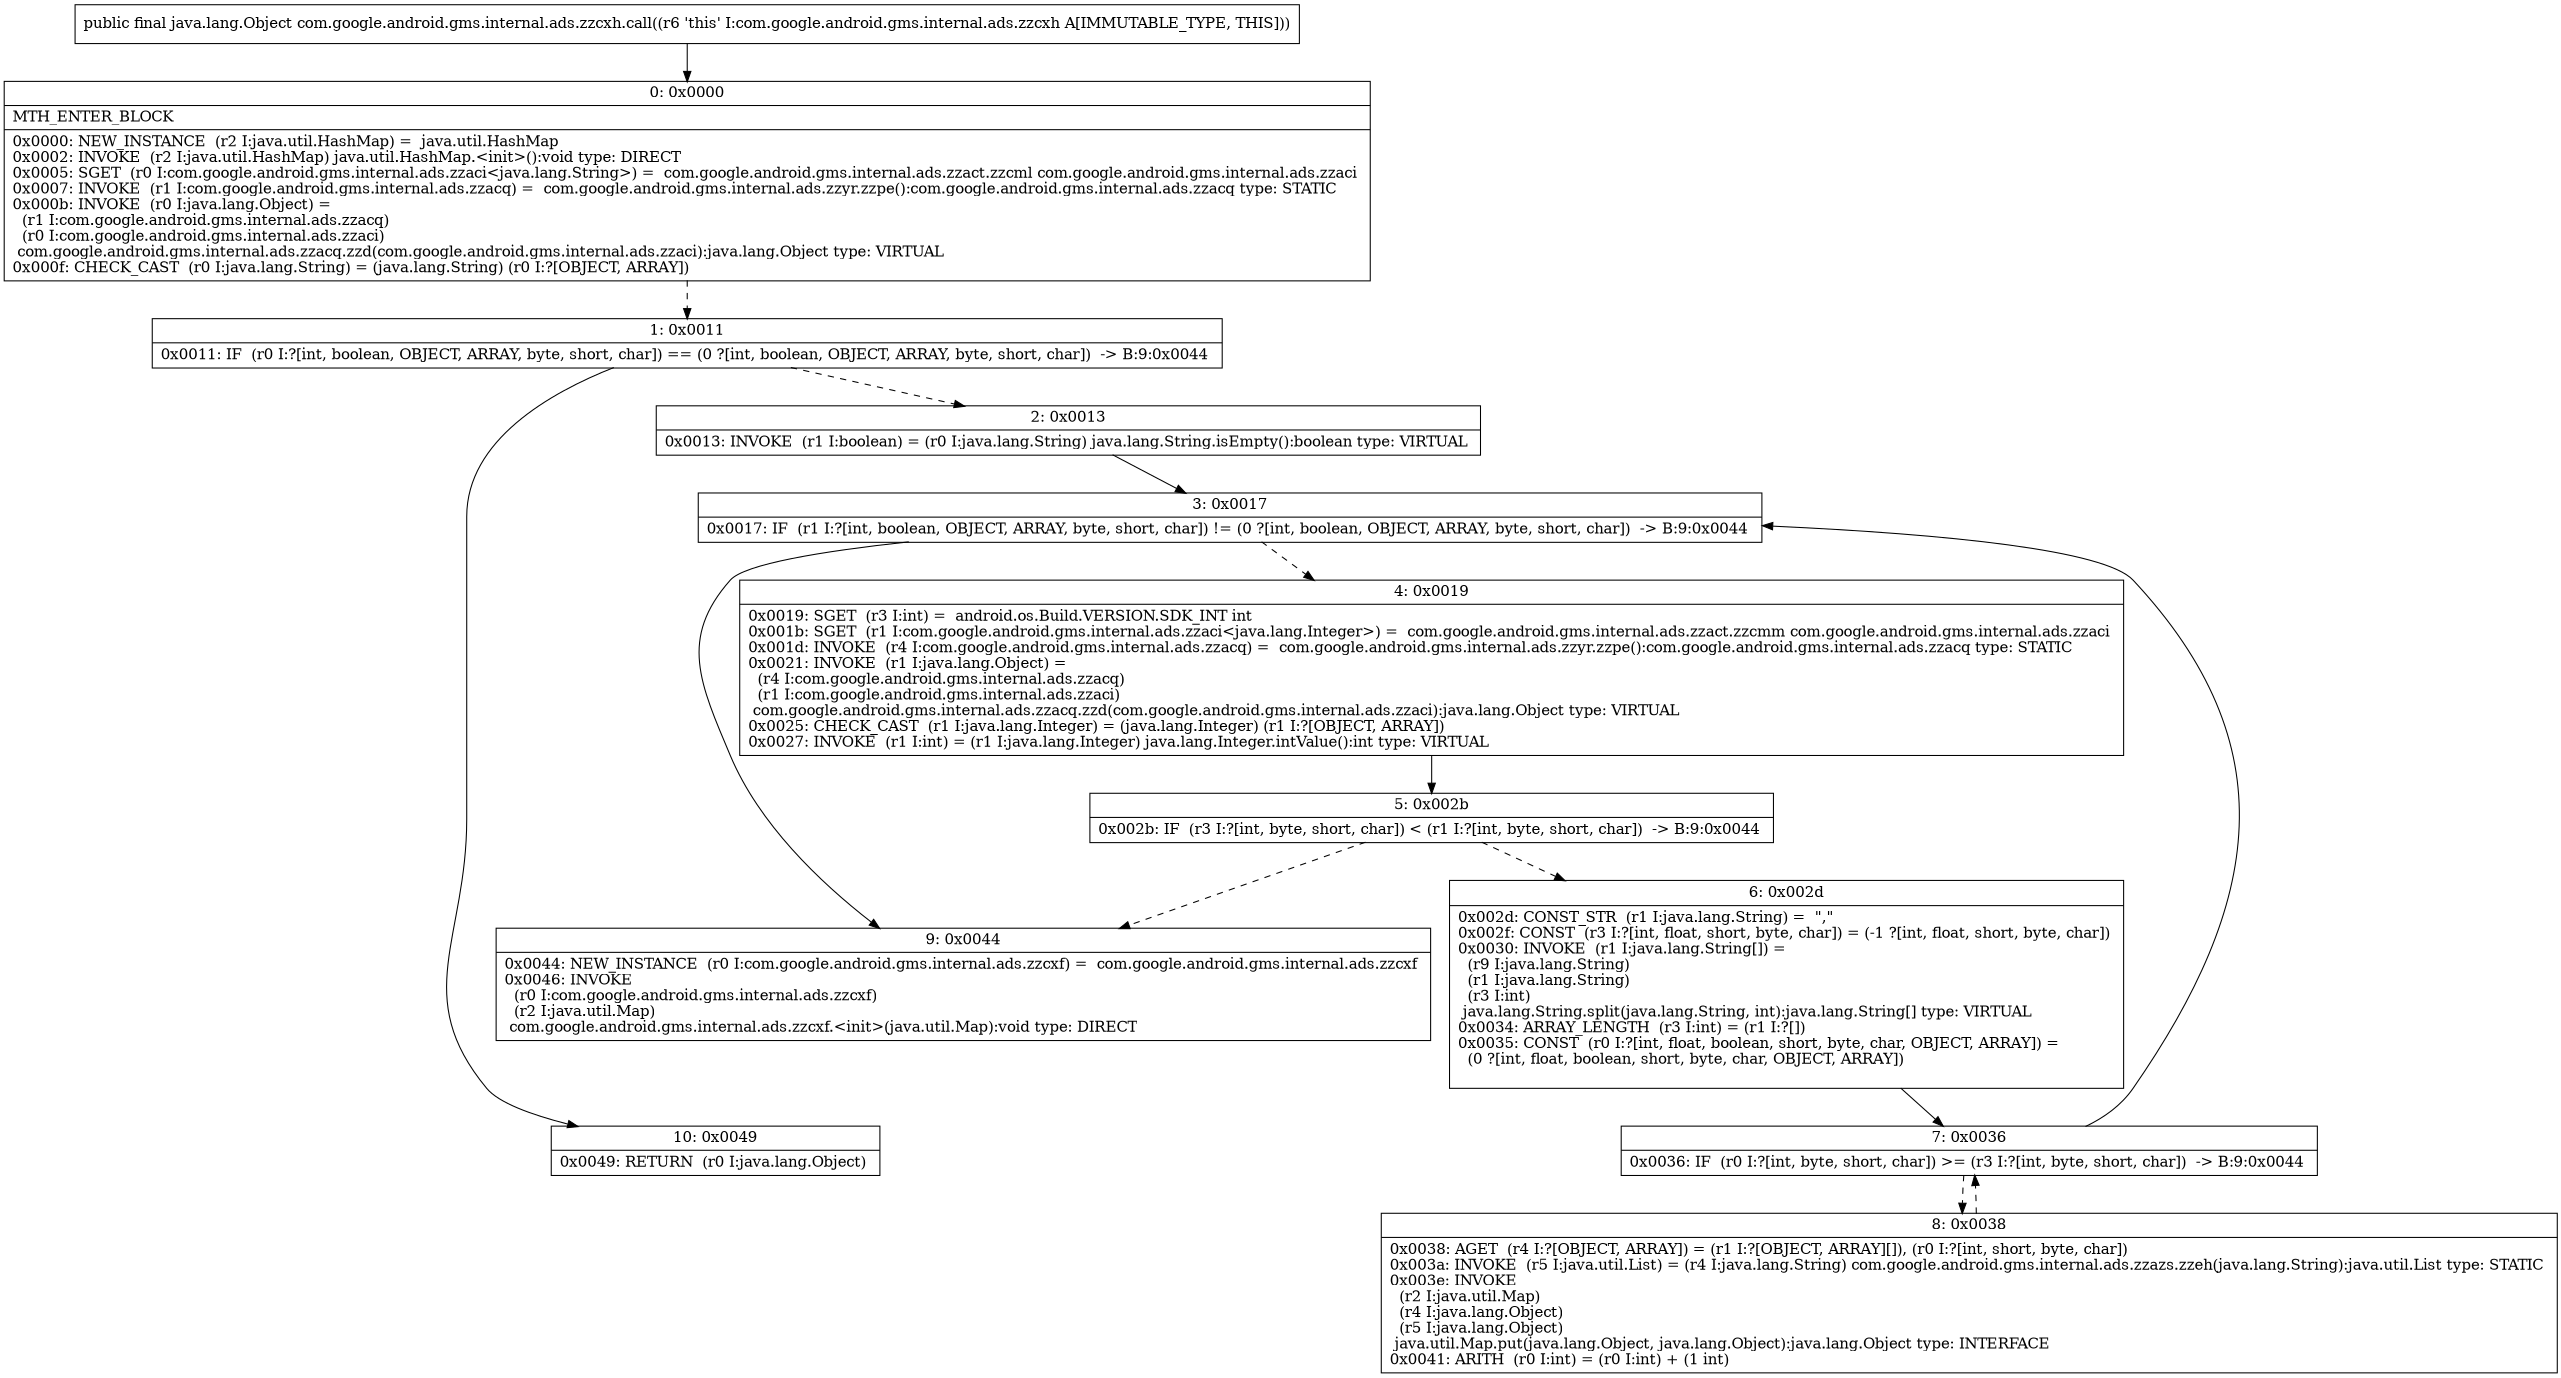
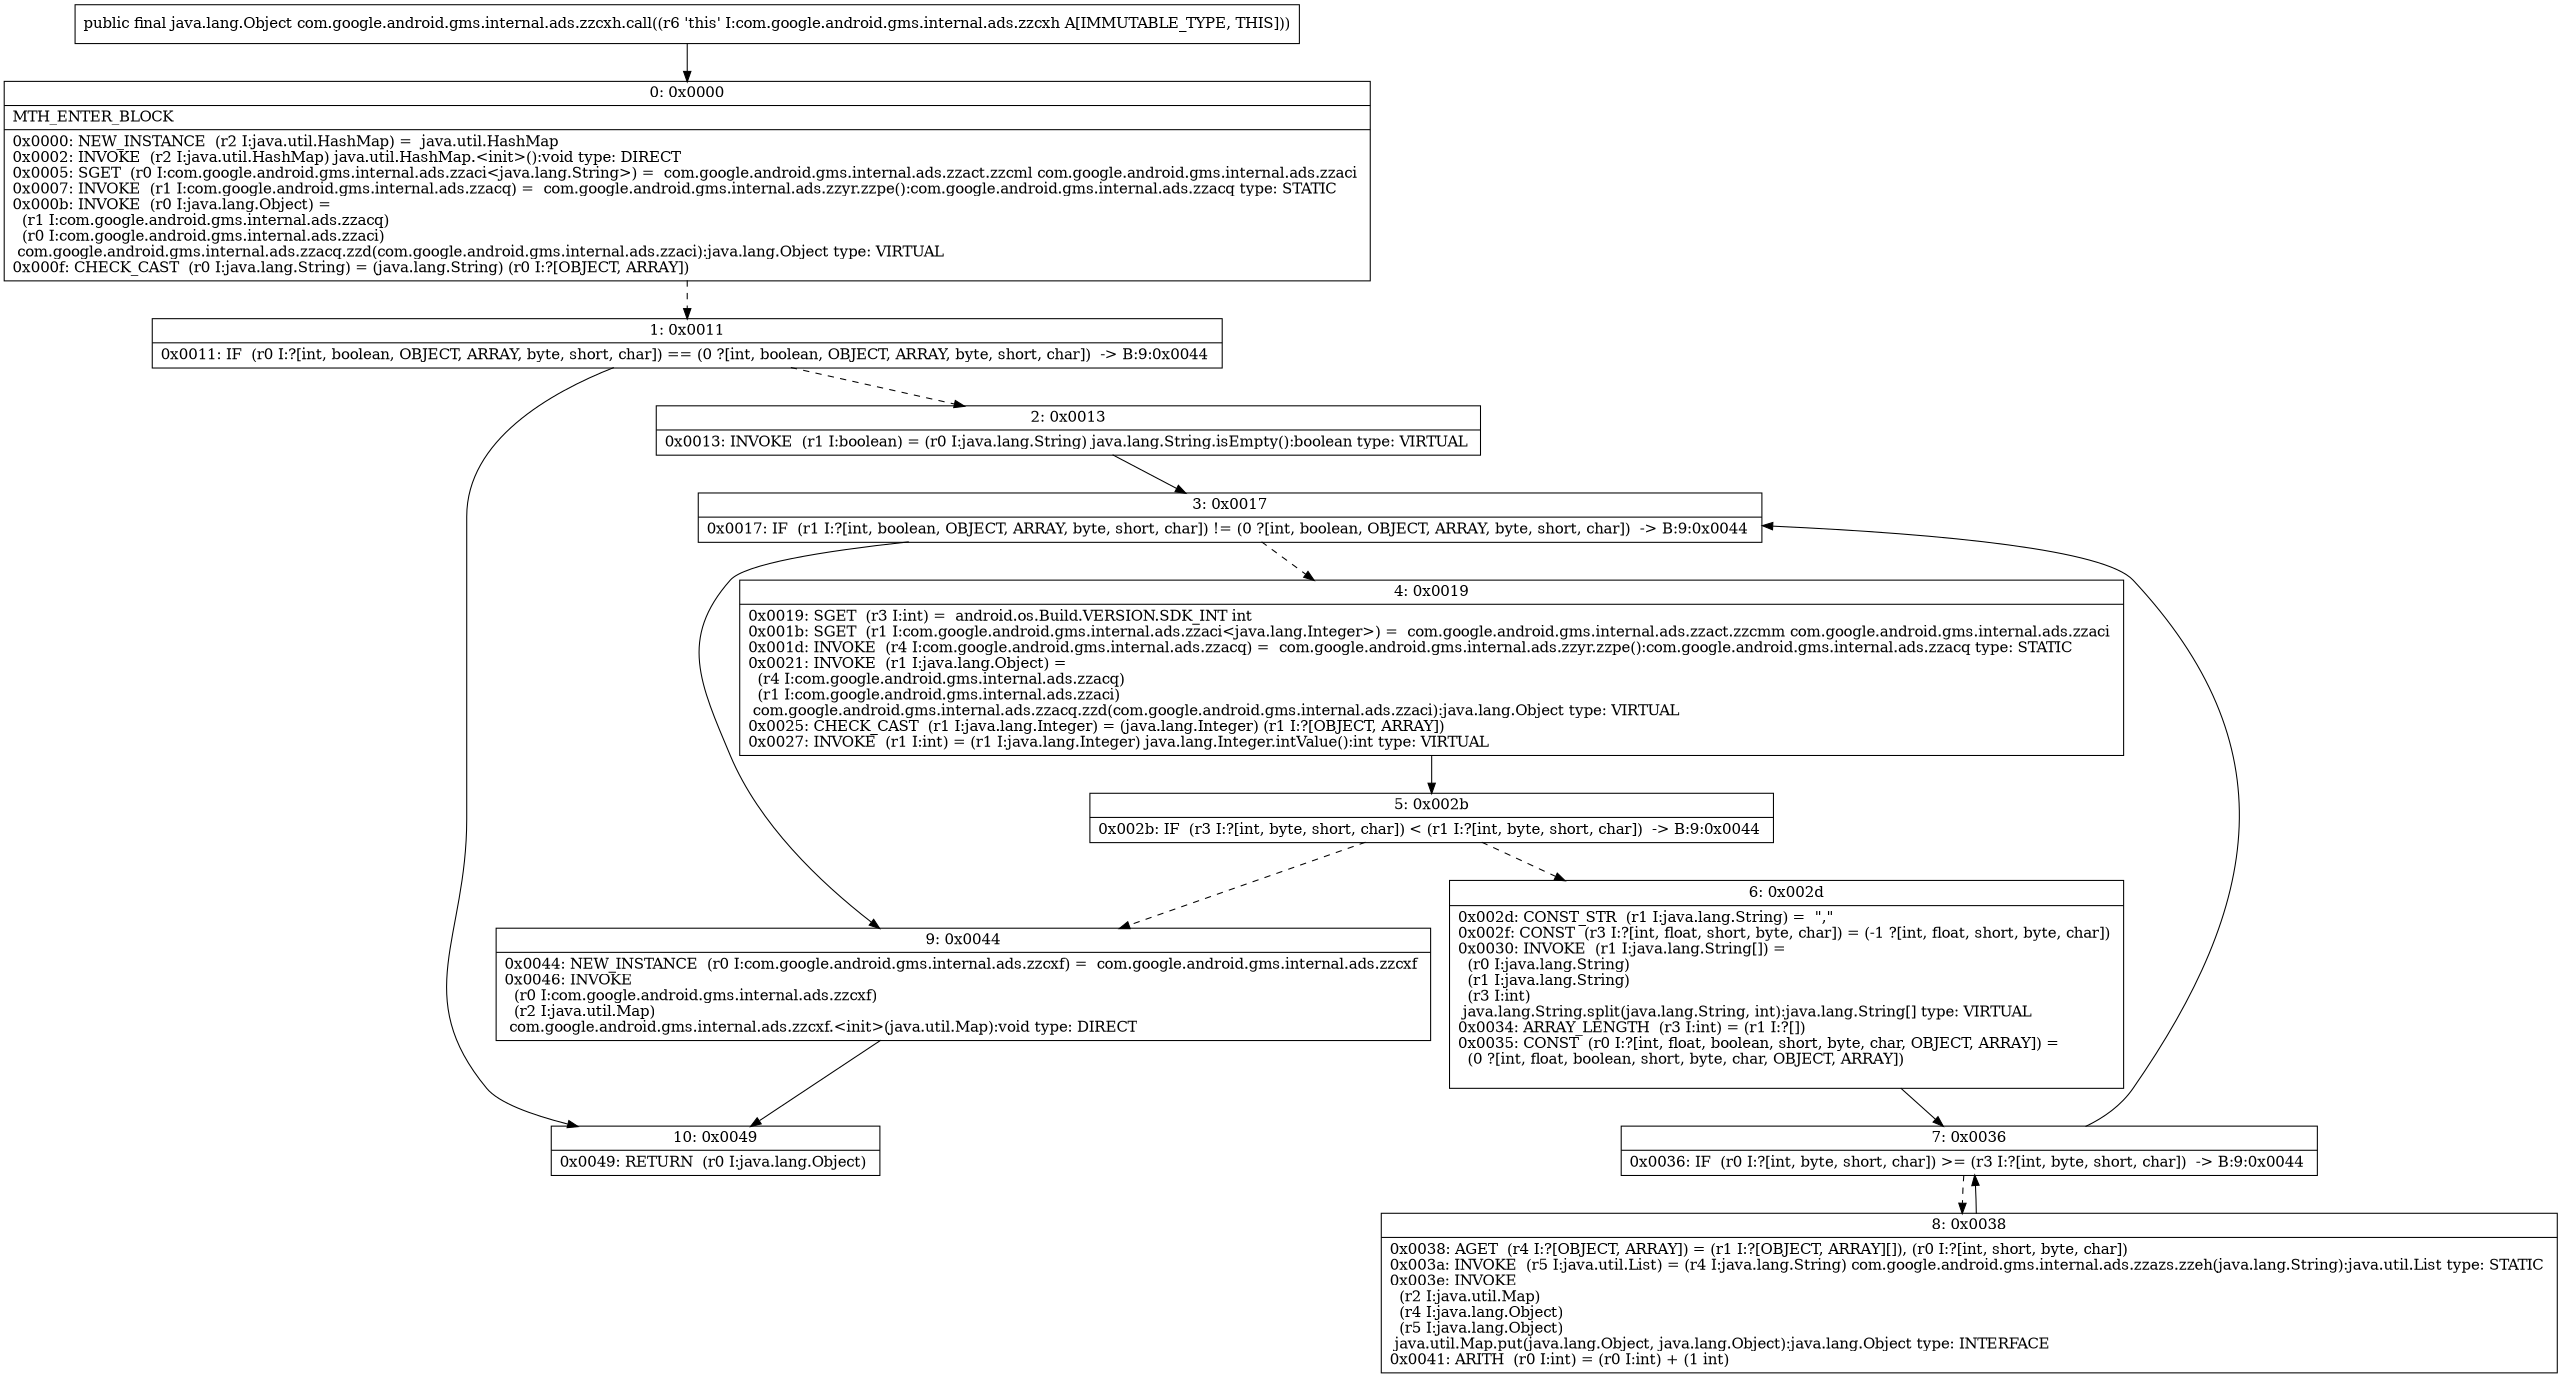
node "6: 0x002d": text "(r9 I:java.lang.String)" -> "(r0 I:java.lang.String)"
edge "9: 0x0044" -> "10: 0x0049": added
edge "8: 0x0038" -> "7: 0x0036": style dashed -> solid
